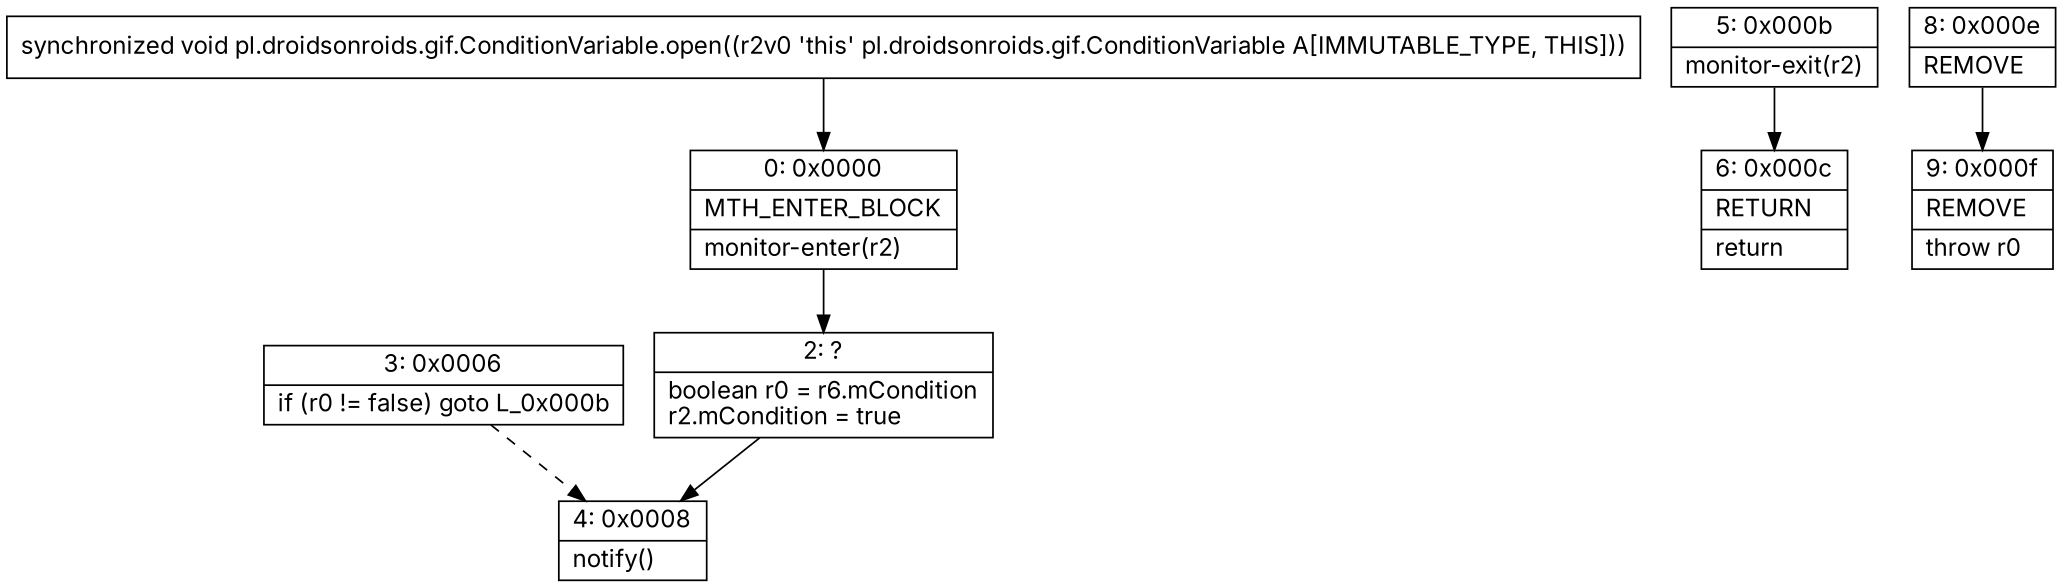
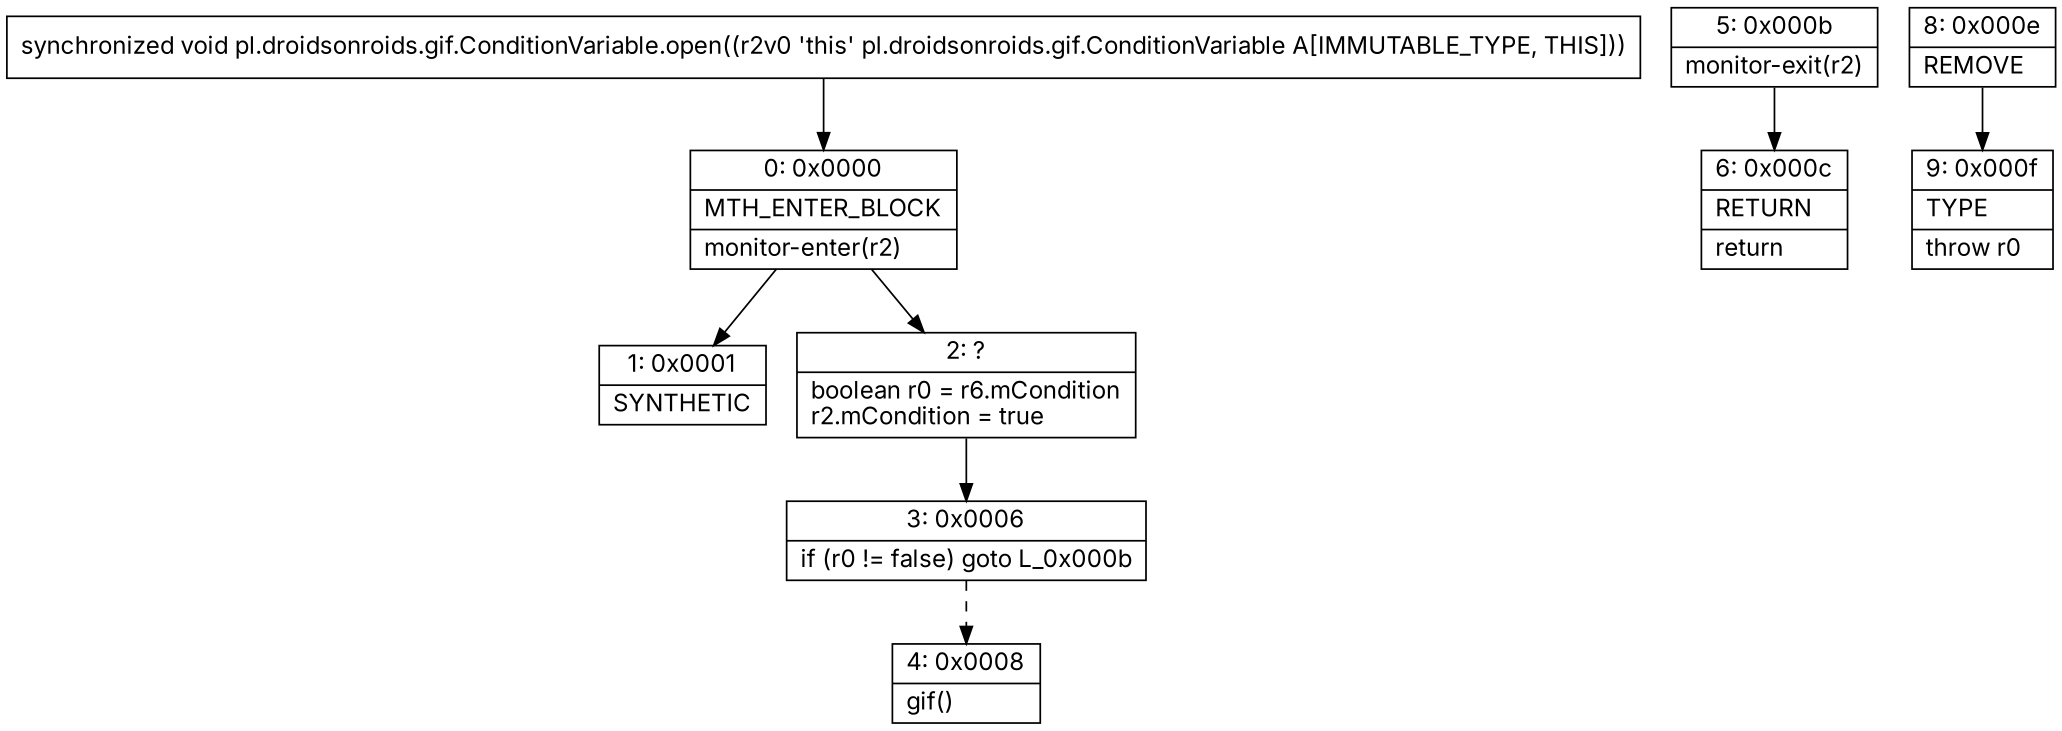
node "9: 0x000f": text "REMOVE" -> "TYPE"
node "1: 0x0001": added
edge "2: ?" -> "4: 0x0008": now "2: ?" -> "3: 0x0006"
node "4: 0x0008": text "notify()" -> "gif()"
